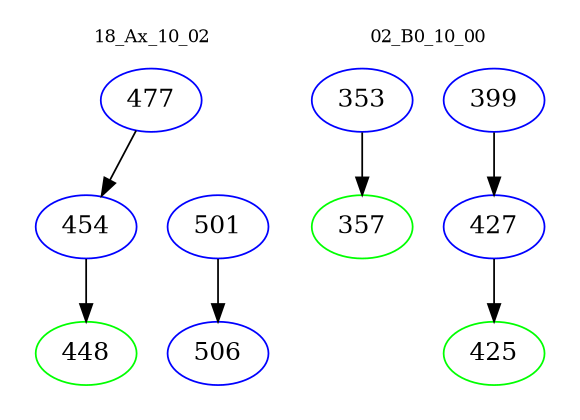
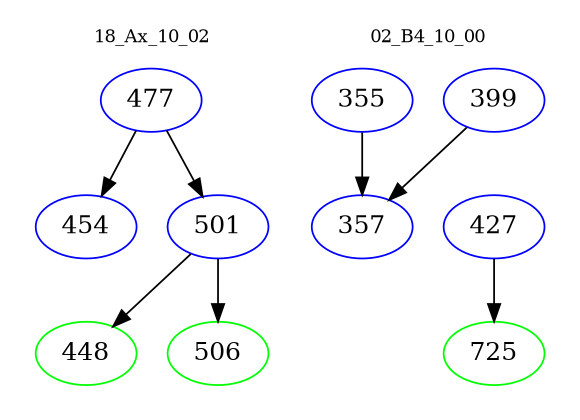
cluster "02_B0_10_00": label "02_B0_10_00" -> "02_B4_10_00"
node "353": label "353" -> "355"
edge "399" -> "427": now "399" -> "357"
edge "477" -> "501": added
node "357": color green -> blue
edge "454" -> "448": now "501" -> "448"
node "506": color blue -> green
node "425": label "425" -> "725"
